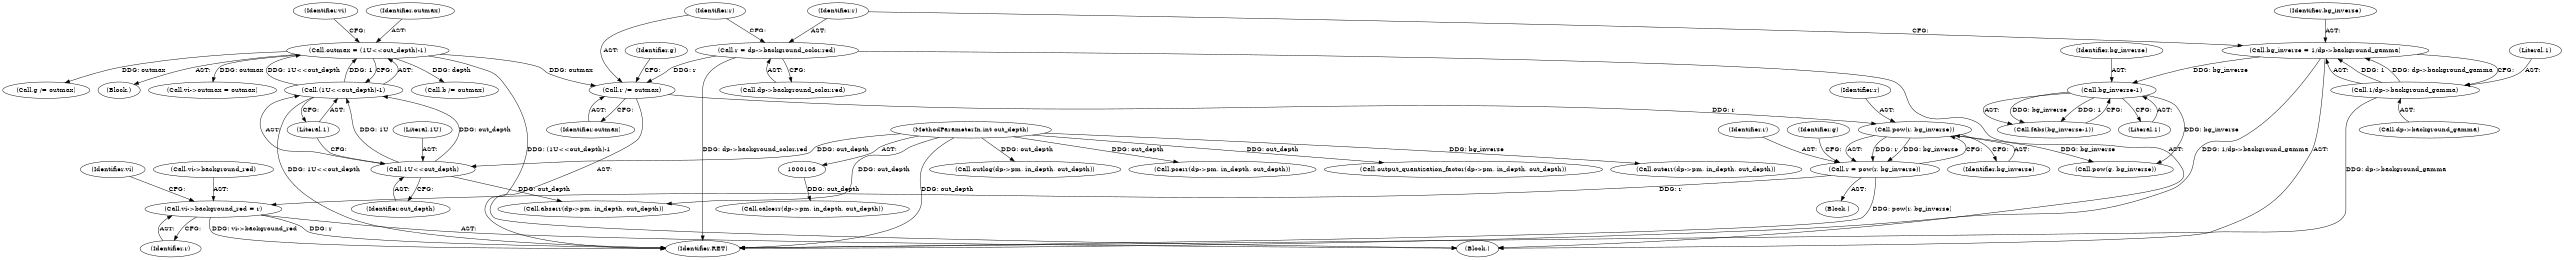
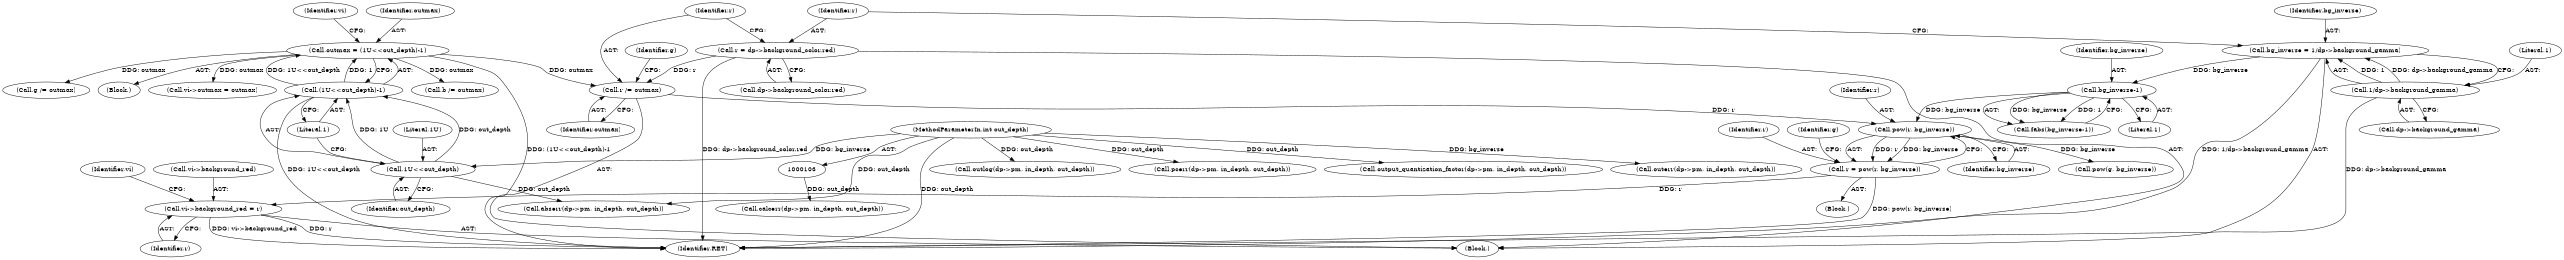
edge "(Call,outmax = (1U<<out_depth)-1)" -> "(Call,b /= outmax)": label "DDG: depth" -> "DDG: outmax"
edge "(Call,1/dp->background_gamma)" -> "(Call,dp->background_gamma)": added, label "CFG:"
edge "(Call,bg_inverse-1)" -> "(Call,pow(g, bg_inverse))": now "(Call,bg_inverse-1)" -> "(Call,pow(r, bg_inverse))"
edge "(MethodParameterIn,int out_depth)" -> "(Call,1U<<out_depth)": label "DDG: out_depth" -> "DDG: bg_inverse"
